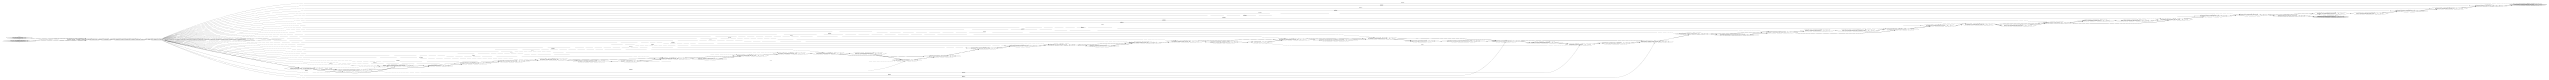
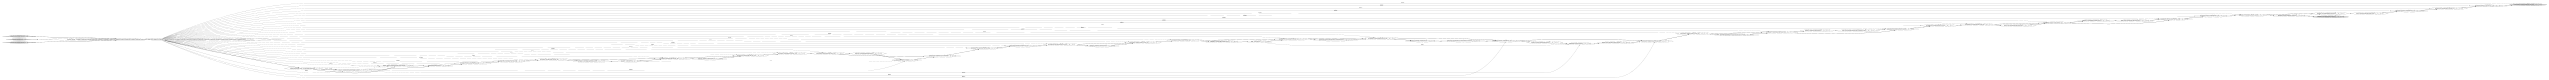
node "testMultiChannelJumpingOverCheckpoint['1', '0', '0']": added
